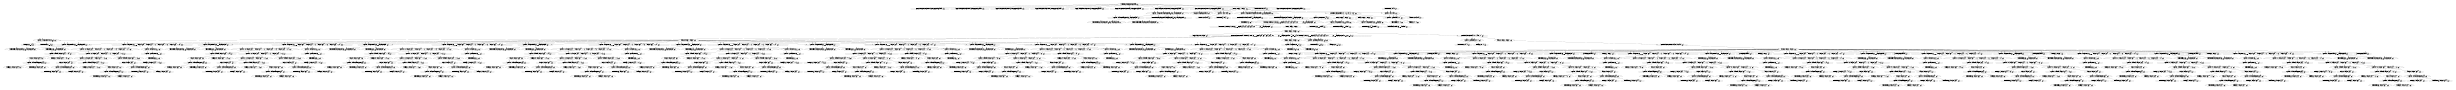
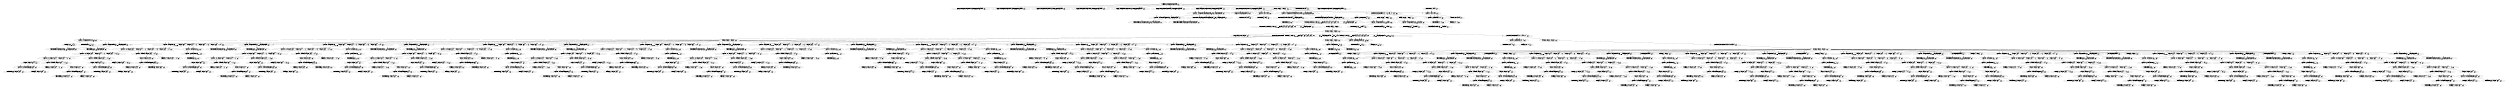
node "(LITERAL,4,<empty>)": added
